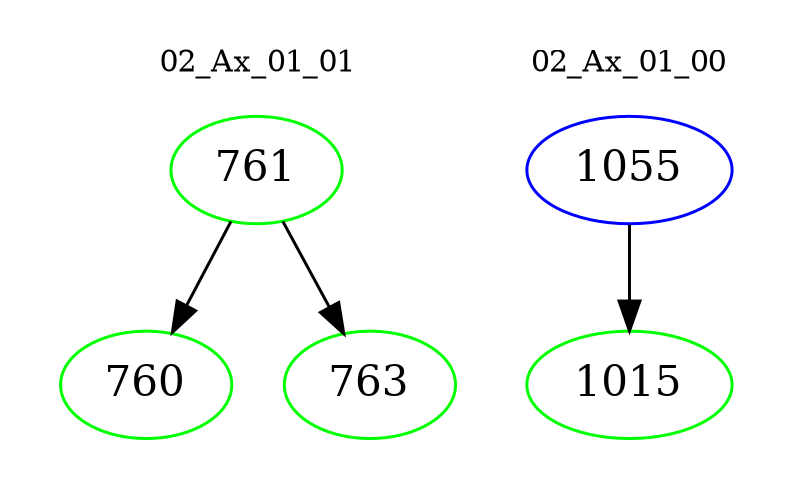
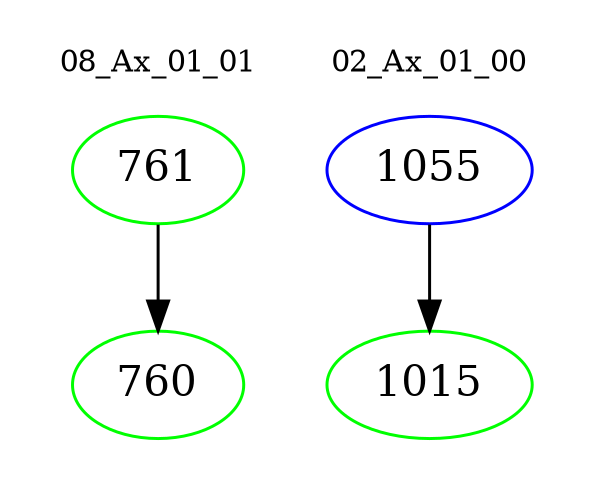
cluster "02_Ax_01_01": label "02_Ax_01_01" -> "08_Ax_01_01"
node "763": removed
